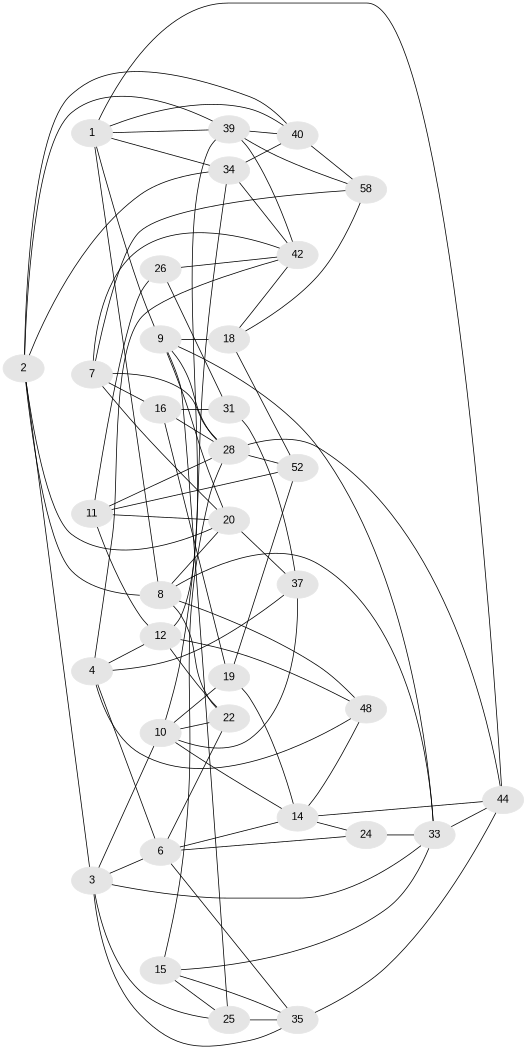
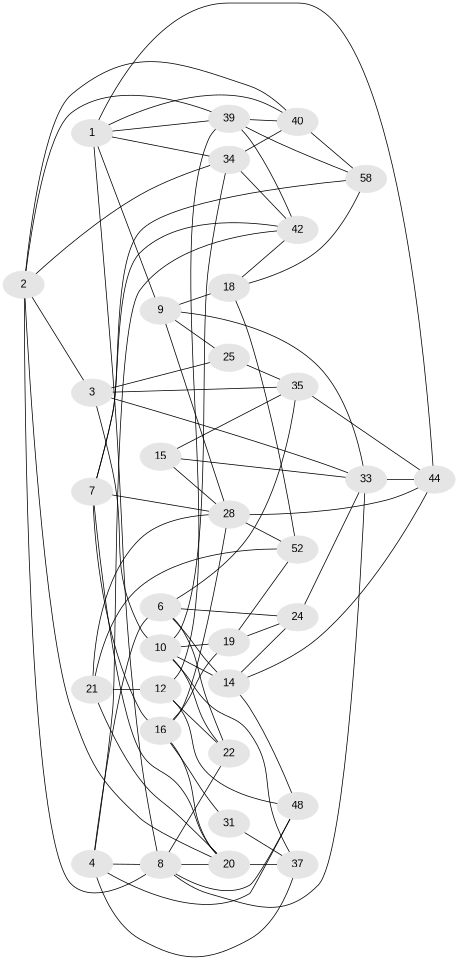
node "26": removed
edge "9" -- "20": now "16" -- "20"
node "11": label "11" -> "21"
edge "12" -- "4": now "8" -- "4"
edge "19" -- "14": now "19" -- "24"
edge "6" -- "3": removed
edge "15" -- "25": removed
